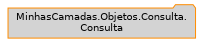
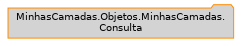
node "MinhasCamadas.Objetos.Consulta. Consulta": label "MinhasCamadas.Objetos.Consulta. Consulta" -> "MinhasCamadas.Objetos.MinhasCamadas. Consulta"
